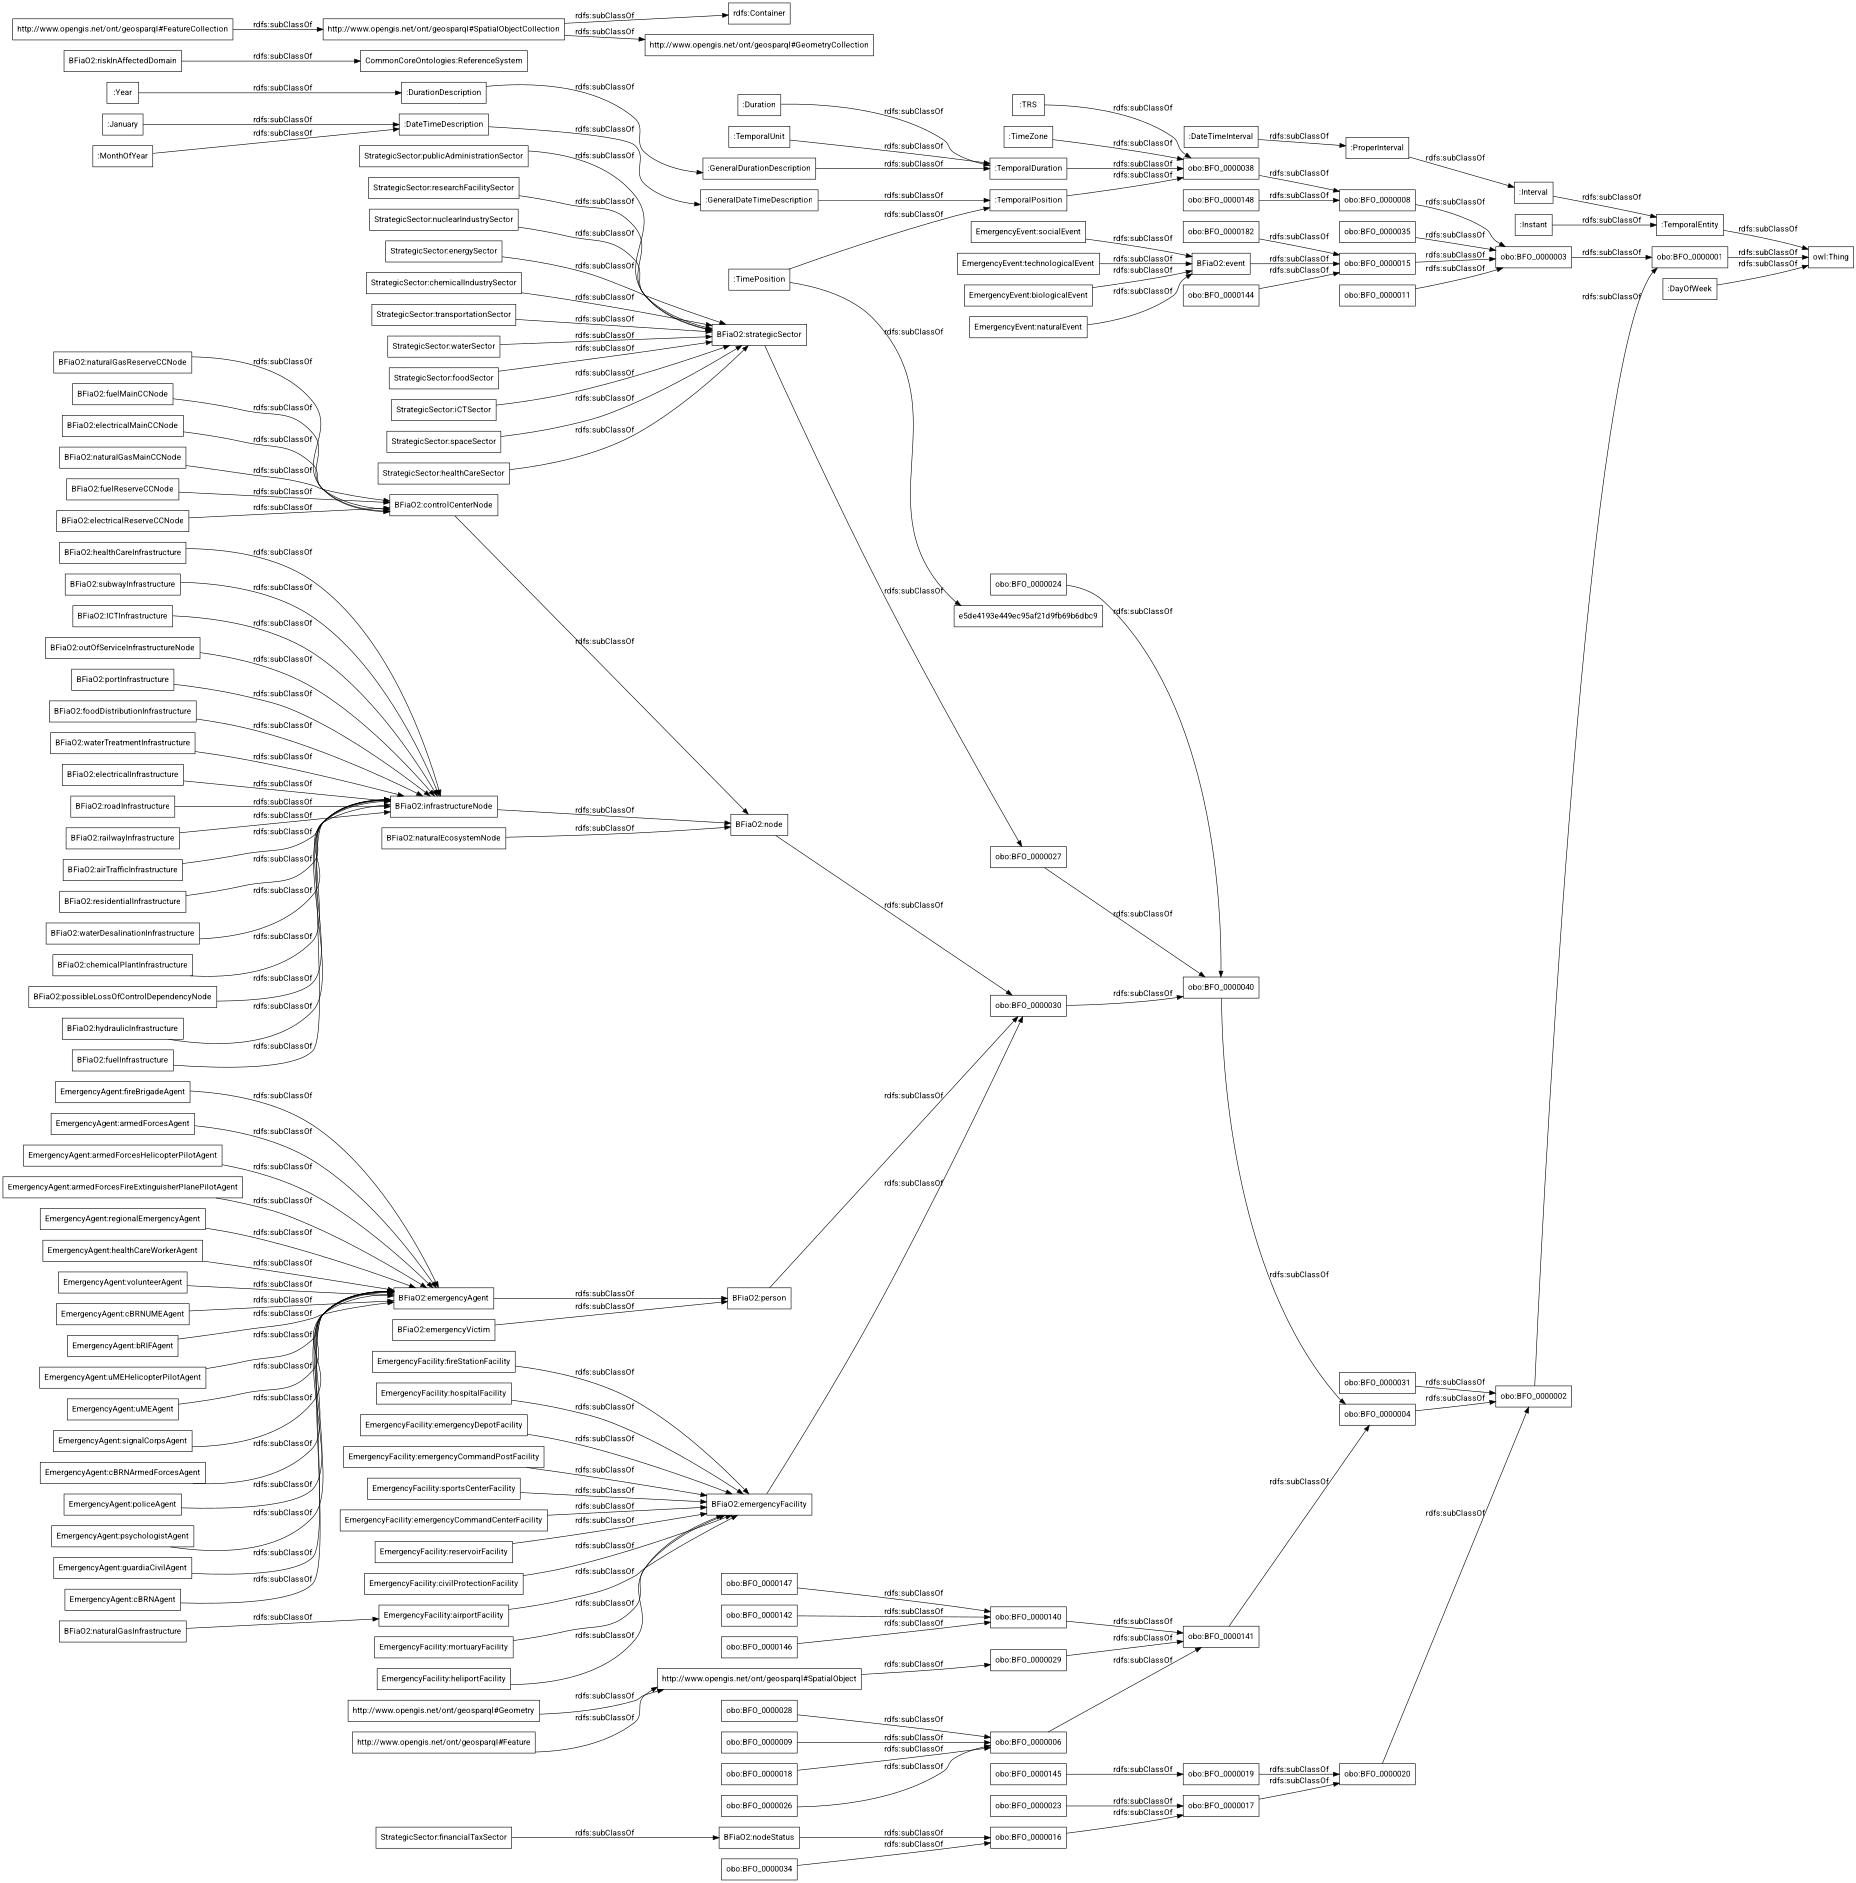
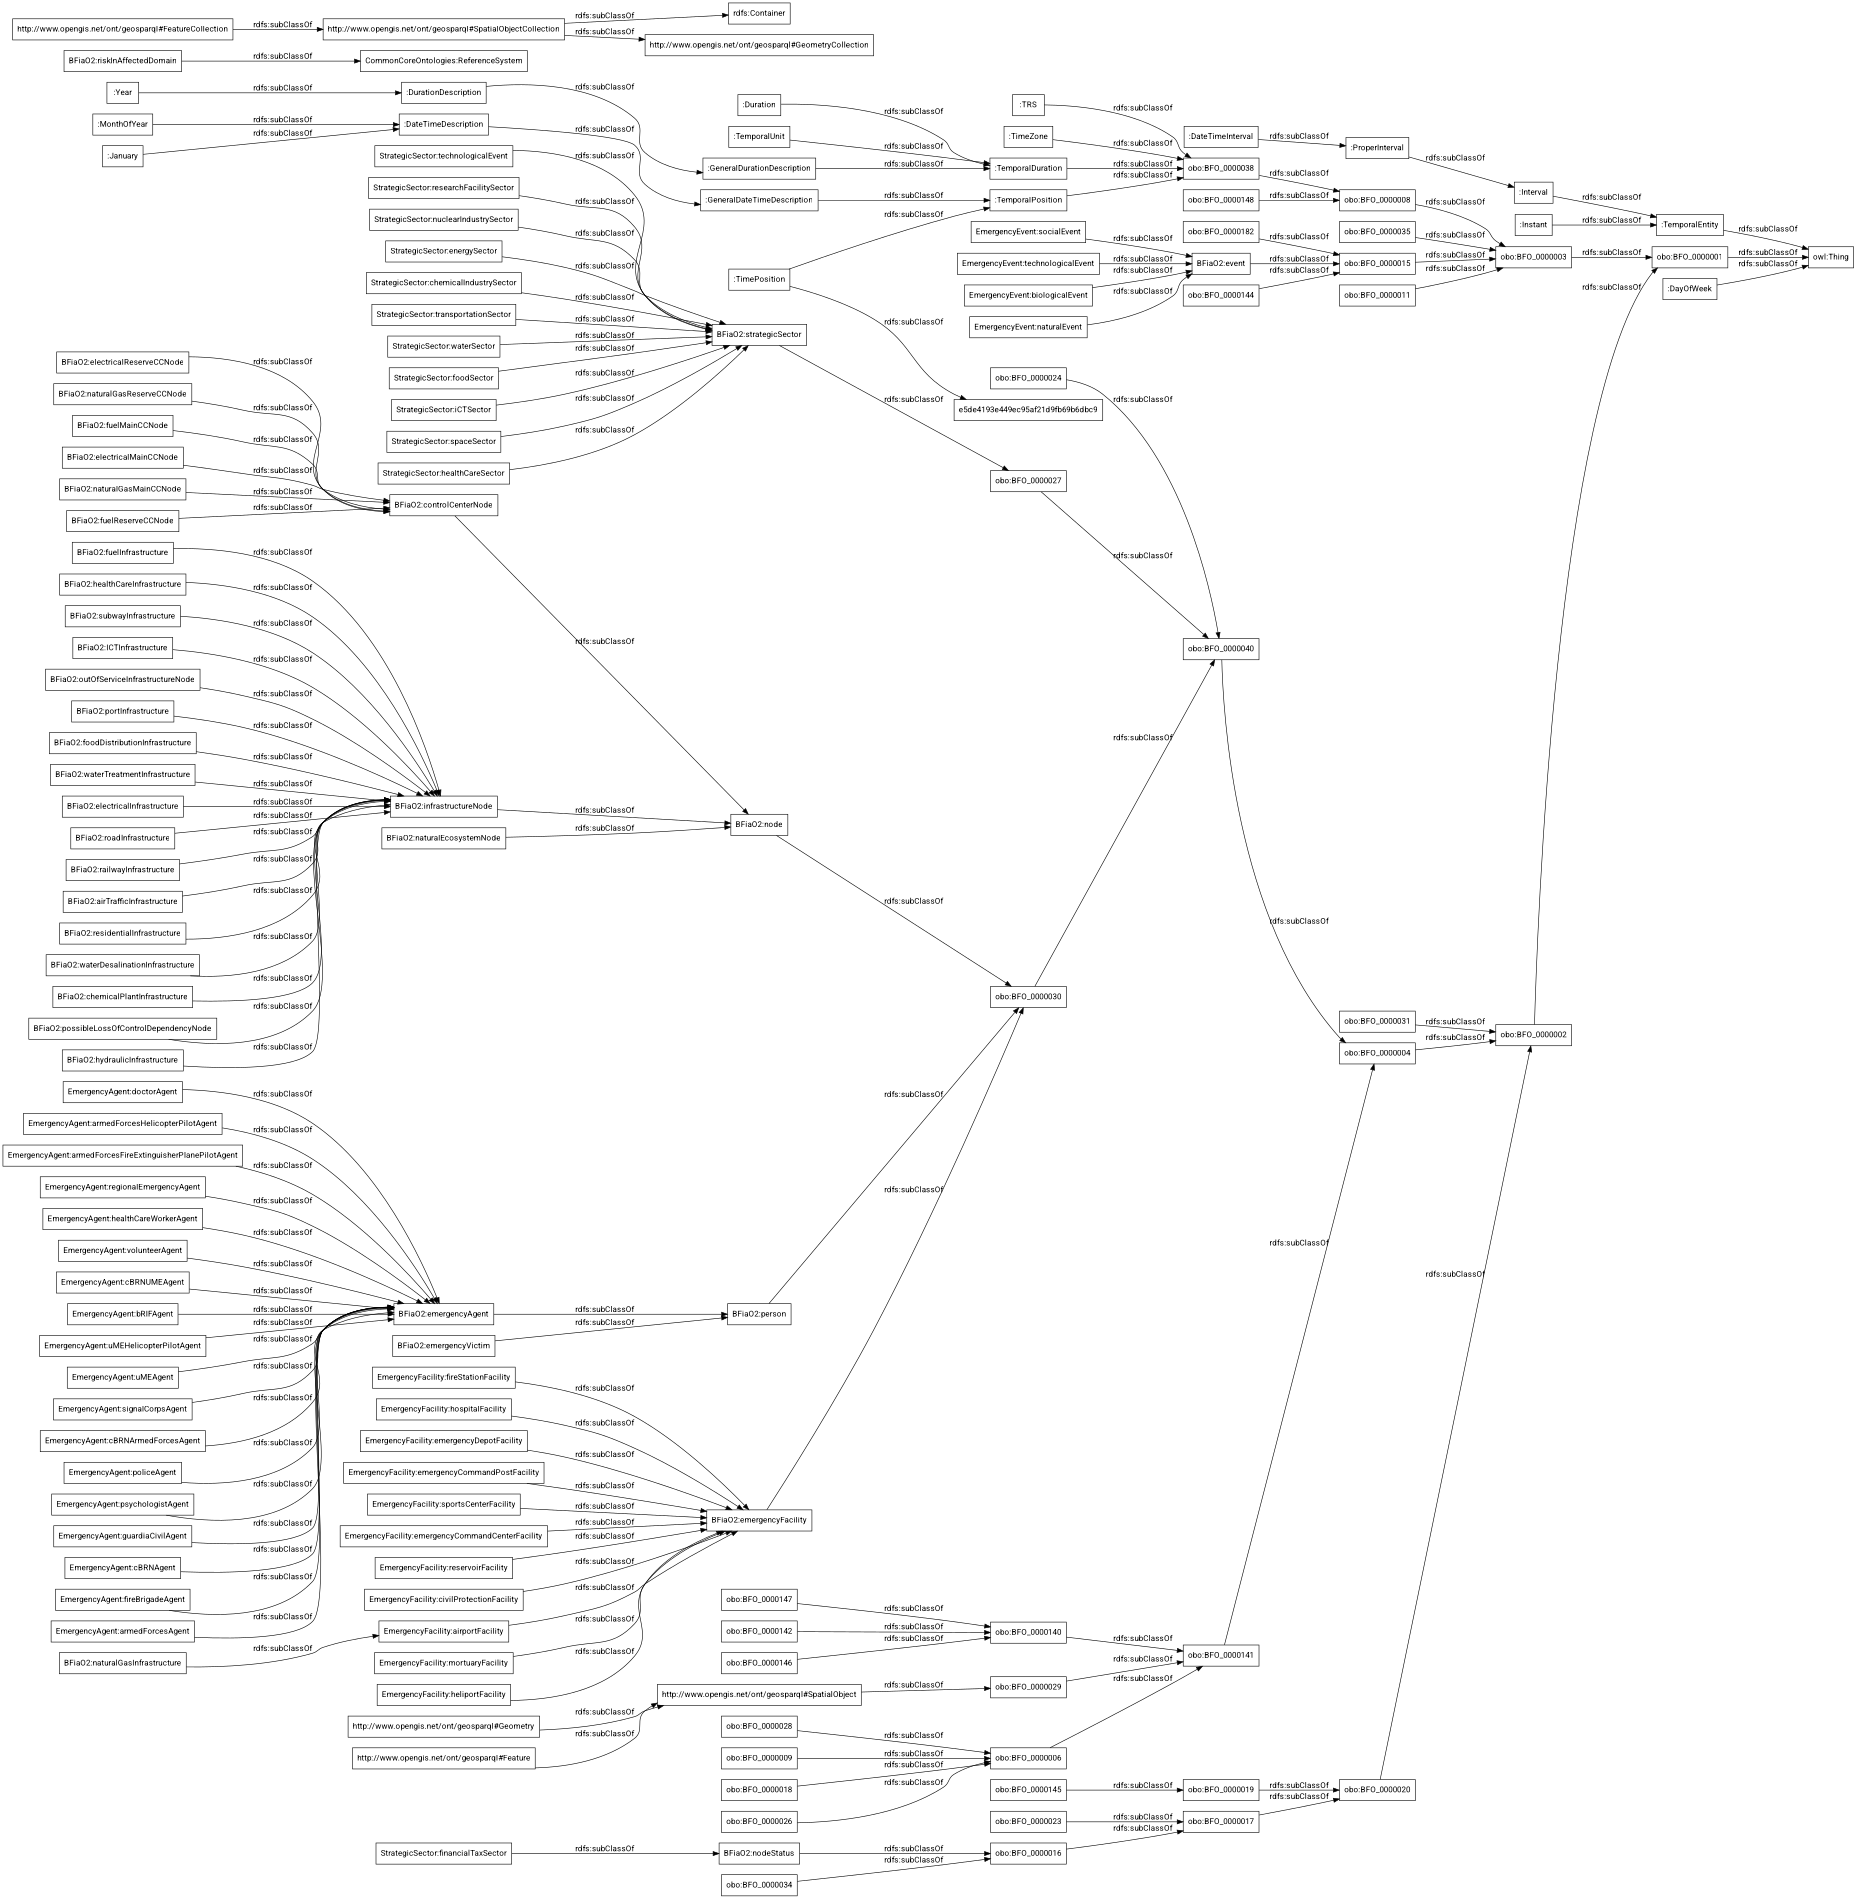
node "StrategicSector:publicAdministrationSector": label "StrategicSector:publicAdministrationSector" -> "StrategicSector:technologicalEvent"
node "EmergencyAgent:doctorAgent": added
